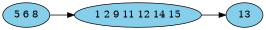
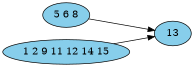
edge "5 6 8" -> "1 2 9 11 12 14 15": now "5 6 8" -> "13"
